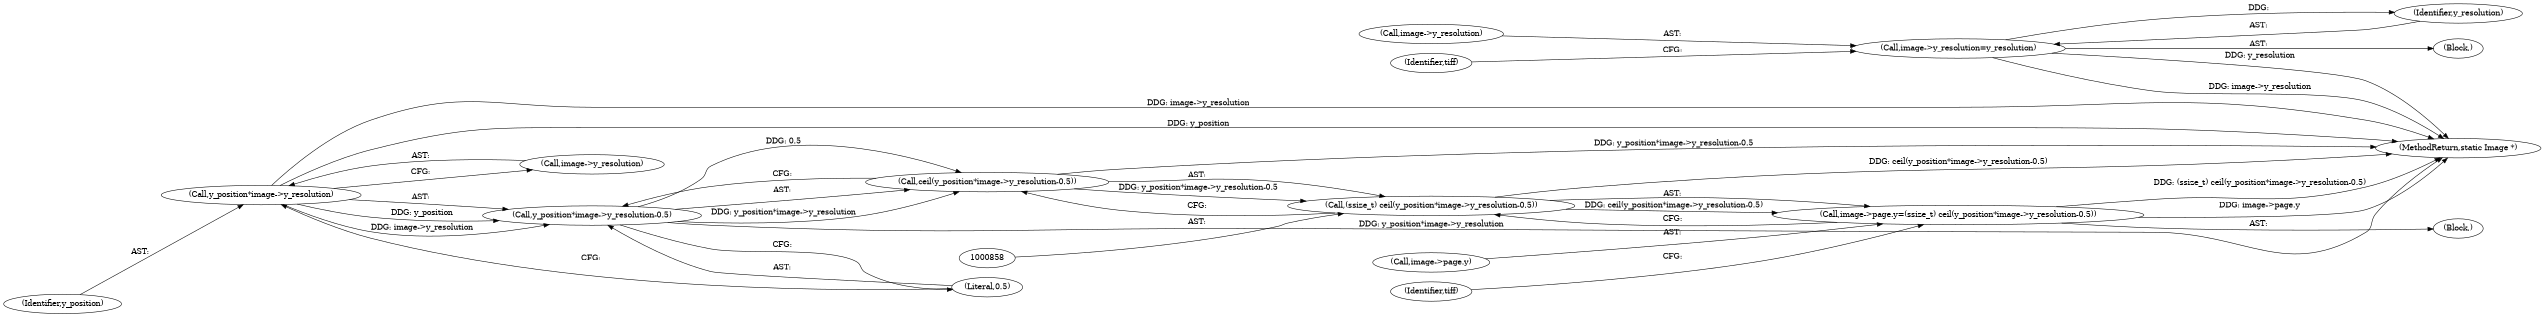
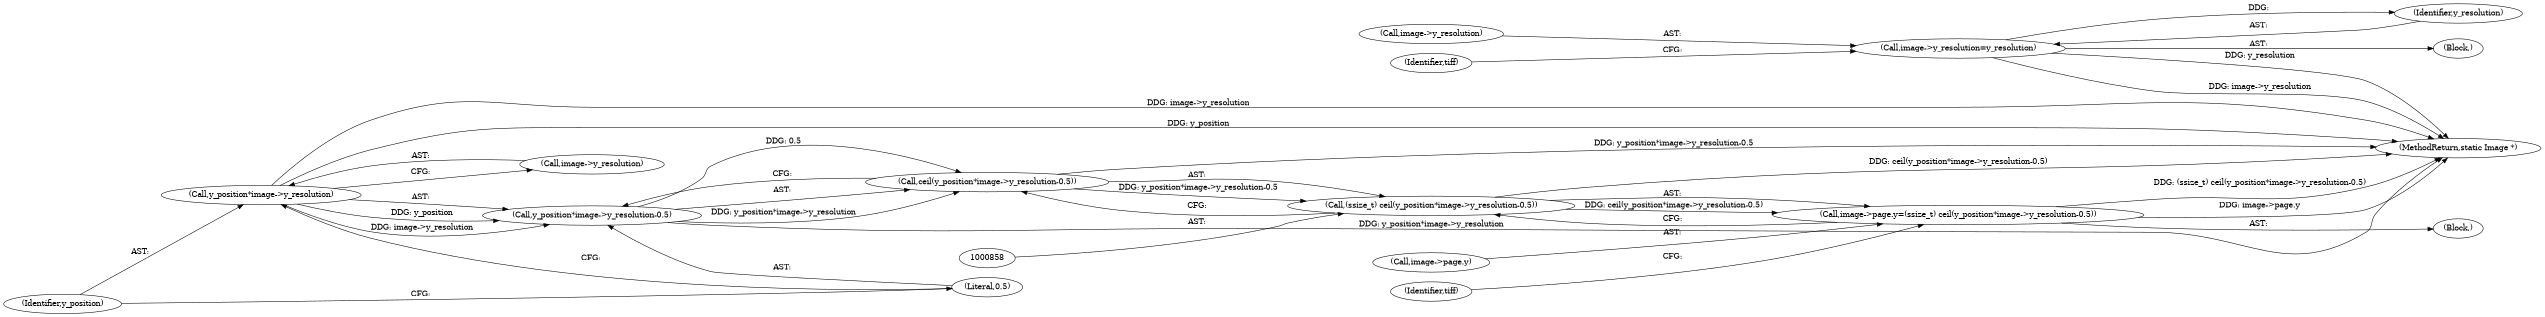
edge "(Call,y_position*image->y_resolution-0.5)" -> "(Literal,0.5)": now "(Identifier,y_position)" -> "(Literal,0.5)"
